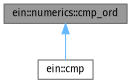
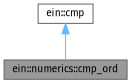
edge "ein::cmp" -> "ein::numerics::cmp_ord": reversed
